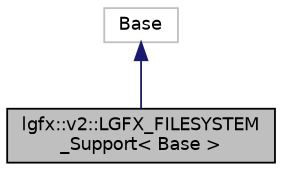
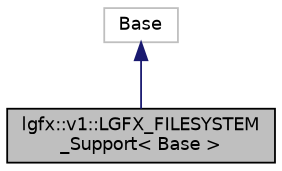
node "lgfx::v2::LGFX_FILESYSTEM _Support< Base >": label "lgfx::v2::LGFX_FILESYSTEM _Support< Base >" -> "lgfx::v1::LGFX_FILESYSTEM _Support< Base >"
